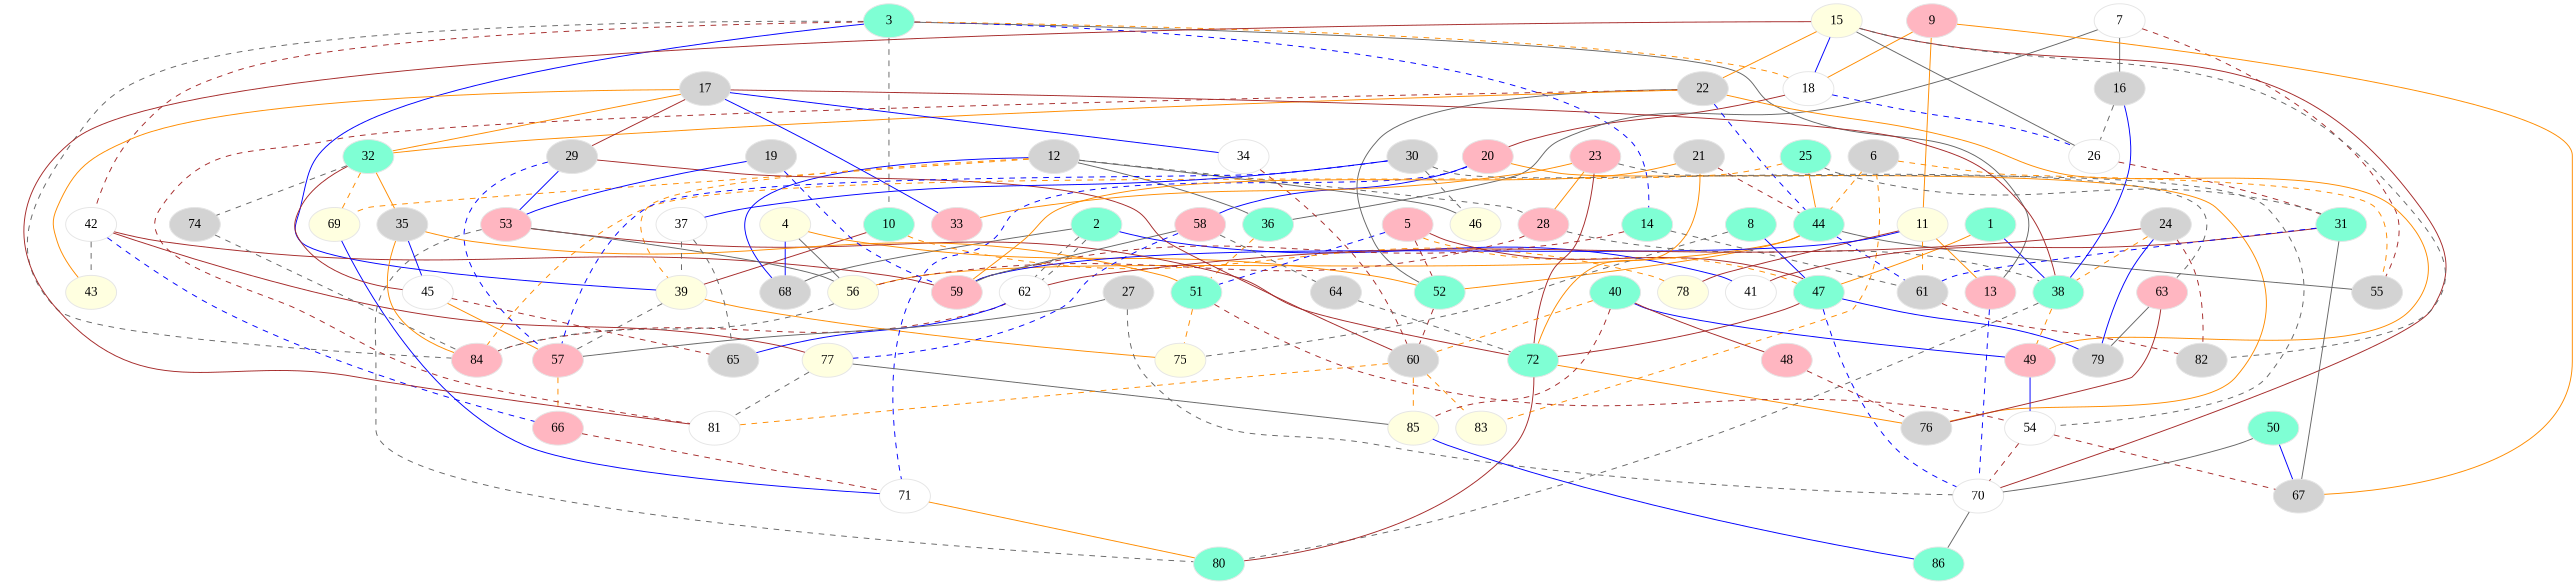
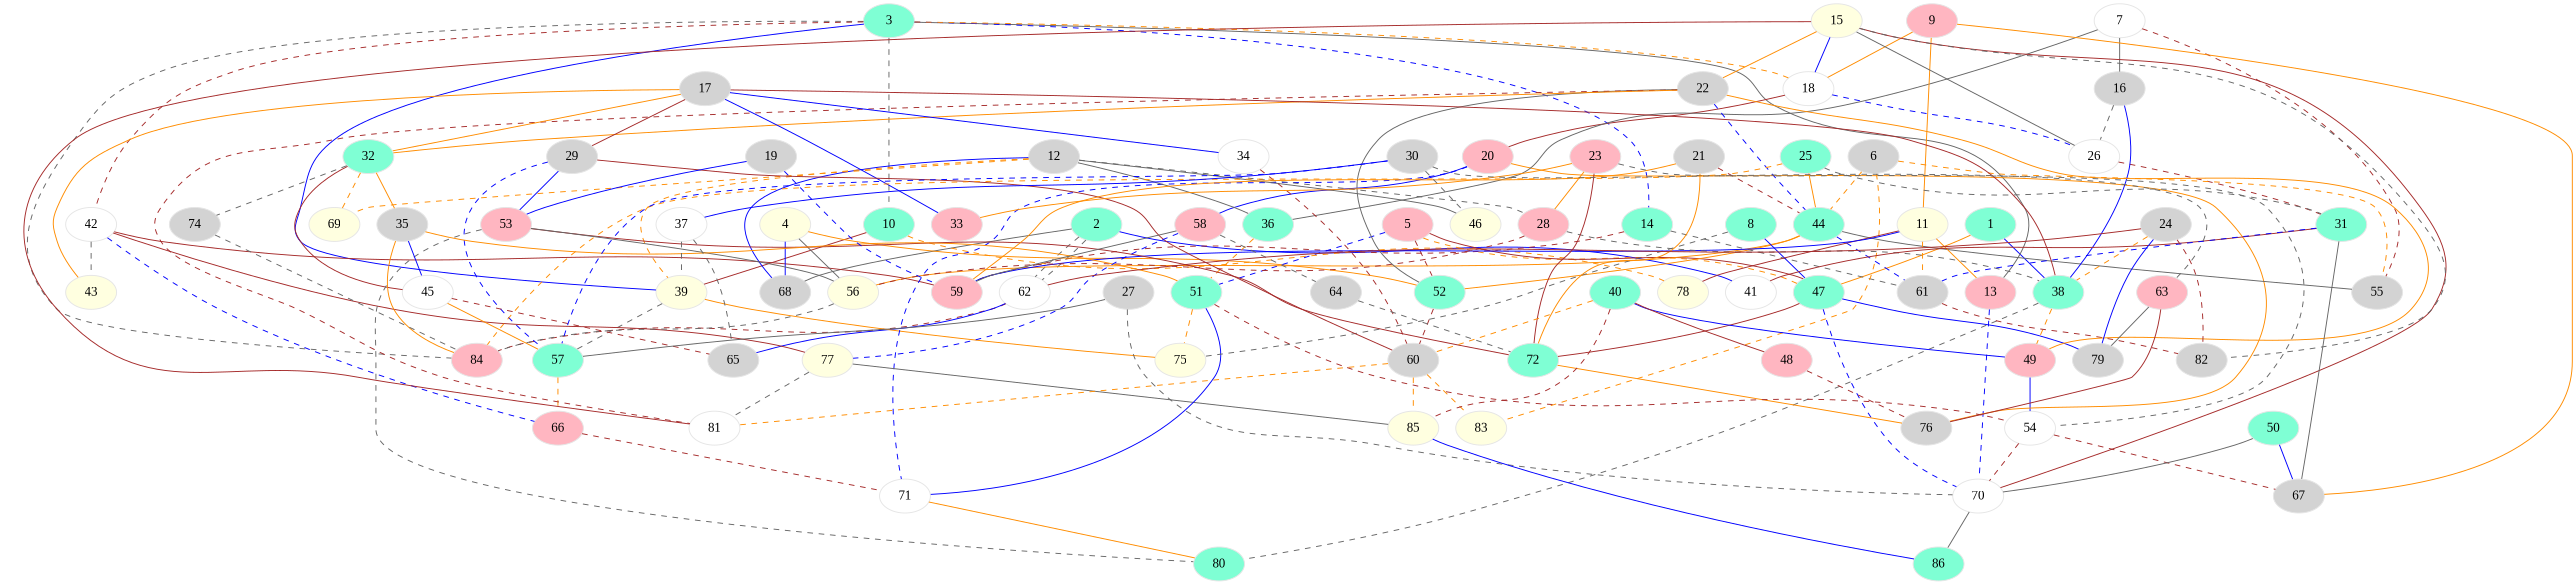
node "57": fillcolor lightpink -> aquamarine
edge "69" -- "71": now "51" -- "71"
edge "72" -- "80": removed
